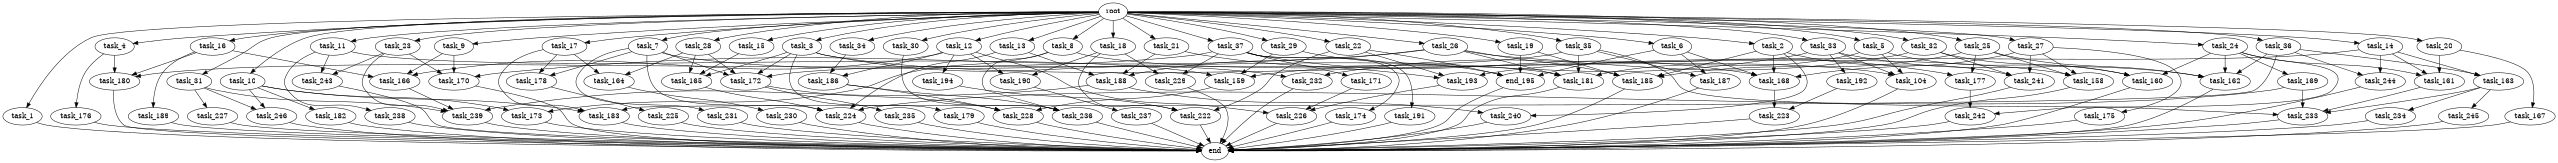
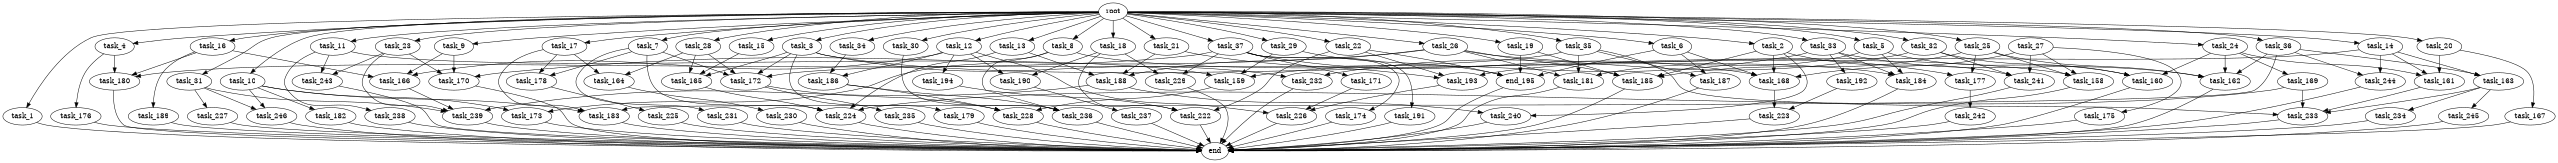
edge "root" -> "task_27": removed
edge "task_7" -> "task_181": removed
node "task_104": label "task_104" -> "task_184"
edge "task_24" -> "task_242": removed
